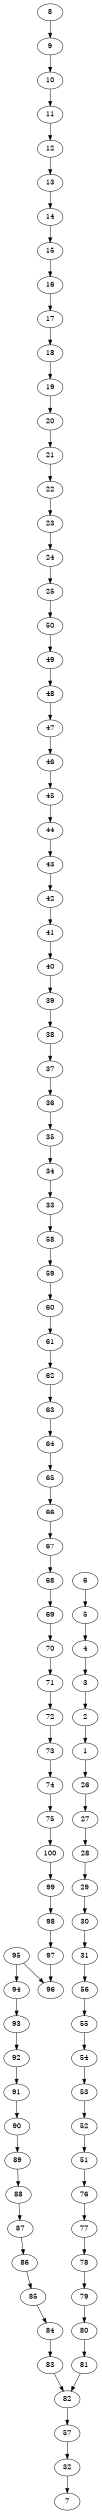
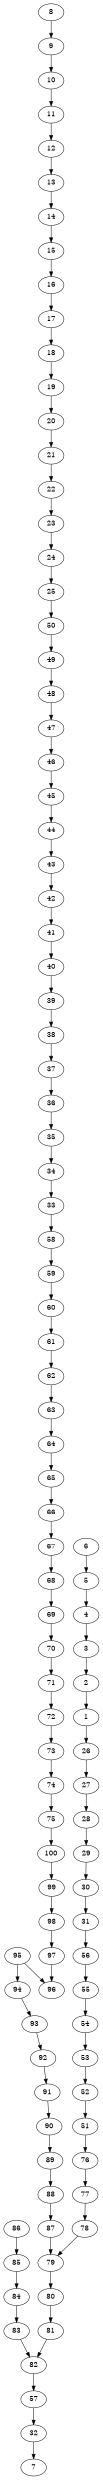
edge "87" -> "86": now "87" -> "79"
